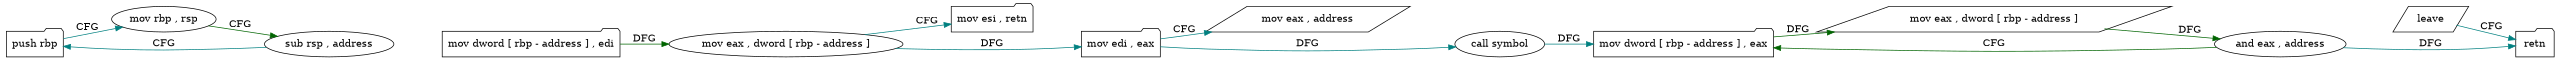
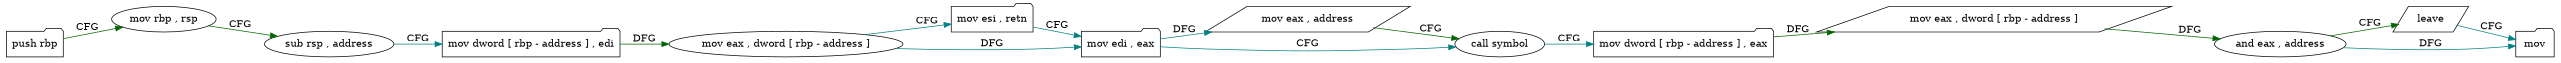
edge "mov edi , eax" -> "mov eax , address": label "CFG" -> "DFG"
edge "mov esi , retn" -> "mov edi , eax": added, label "CFG"
edge "mov eax , address" -> "call symbol": added, label "CFG"
edge "push rbp" -> "mov rbp , rsp": color teal -> darkgreen
edge "call symbol" -> "mov dword [ rbp - address ] , eax": label "DFG" -> "CFG"
edge "mov edi , eax" -> "call symbol": label "DFG" -> "CFG"
node "retn": label "retn" -> "mov"
edge "sub rsp , address" -> "push rbp": now "sub rsp , address" -> "mov dword [ rbp - address ] , edi"
edge "and eax , address" -> "mov dword [ rbp - address ] , eax": now "and eax , address" -> "leave"
